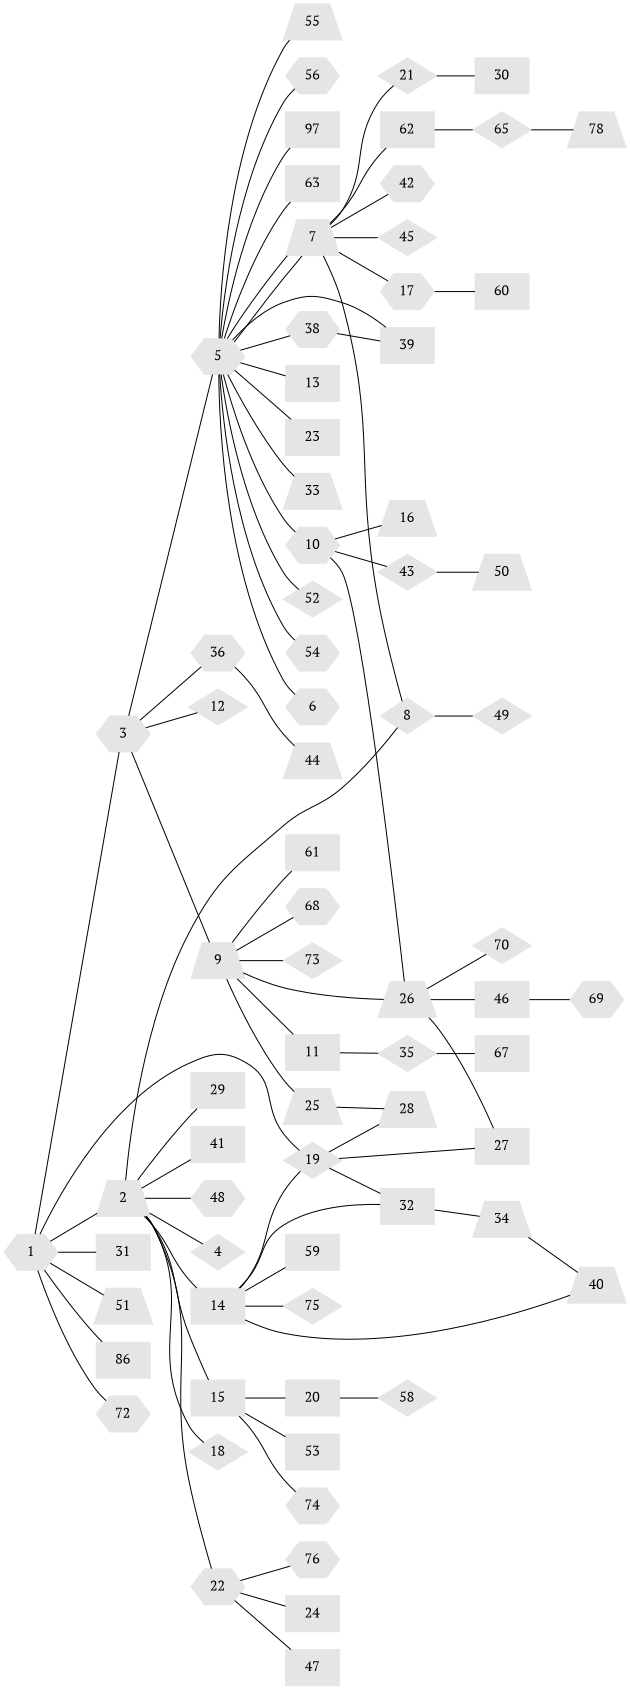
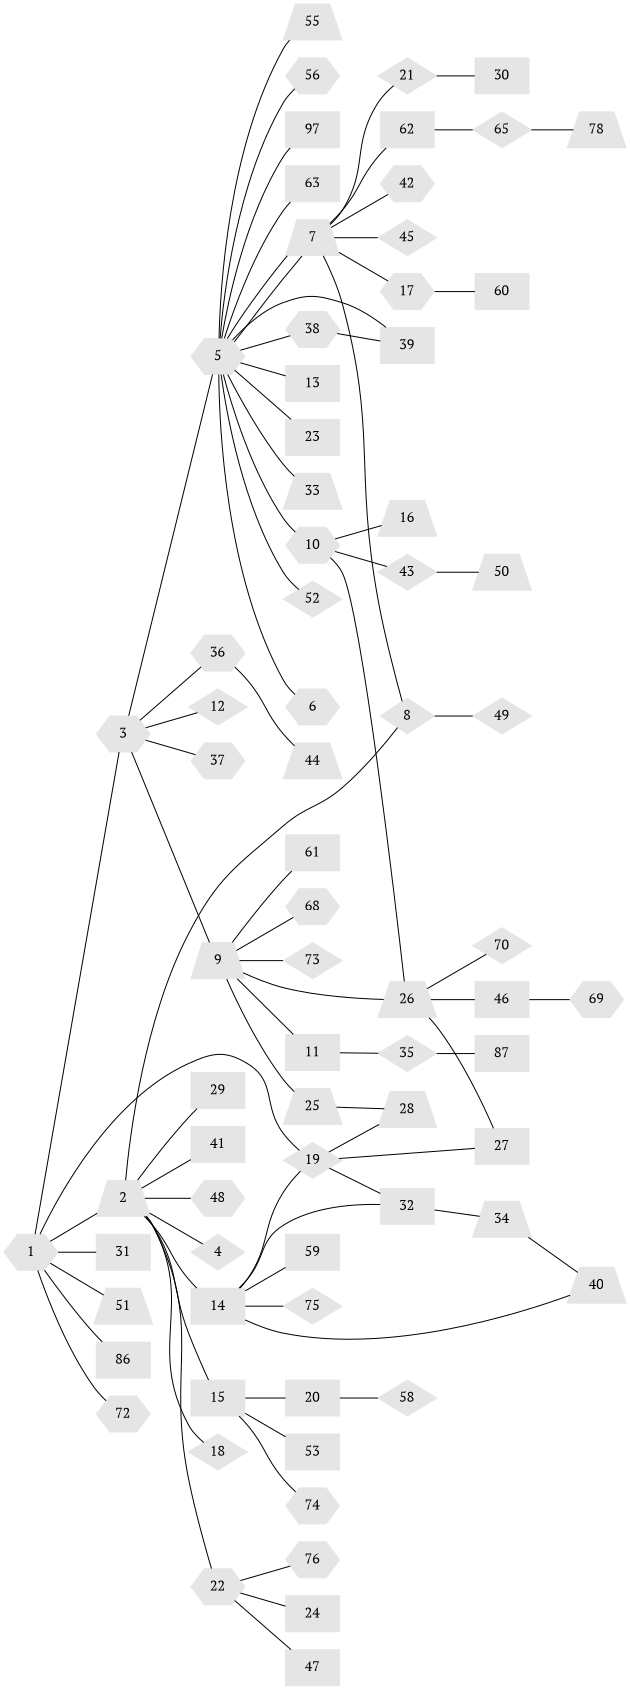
node "54": removed
node "37": added
node "67": label "67" -> "87"
